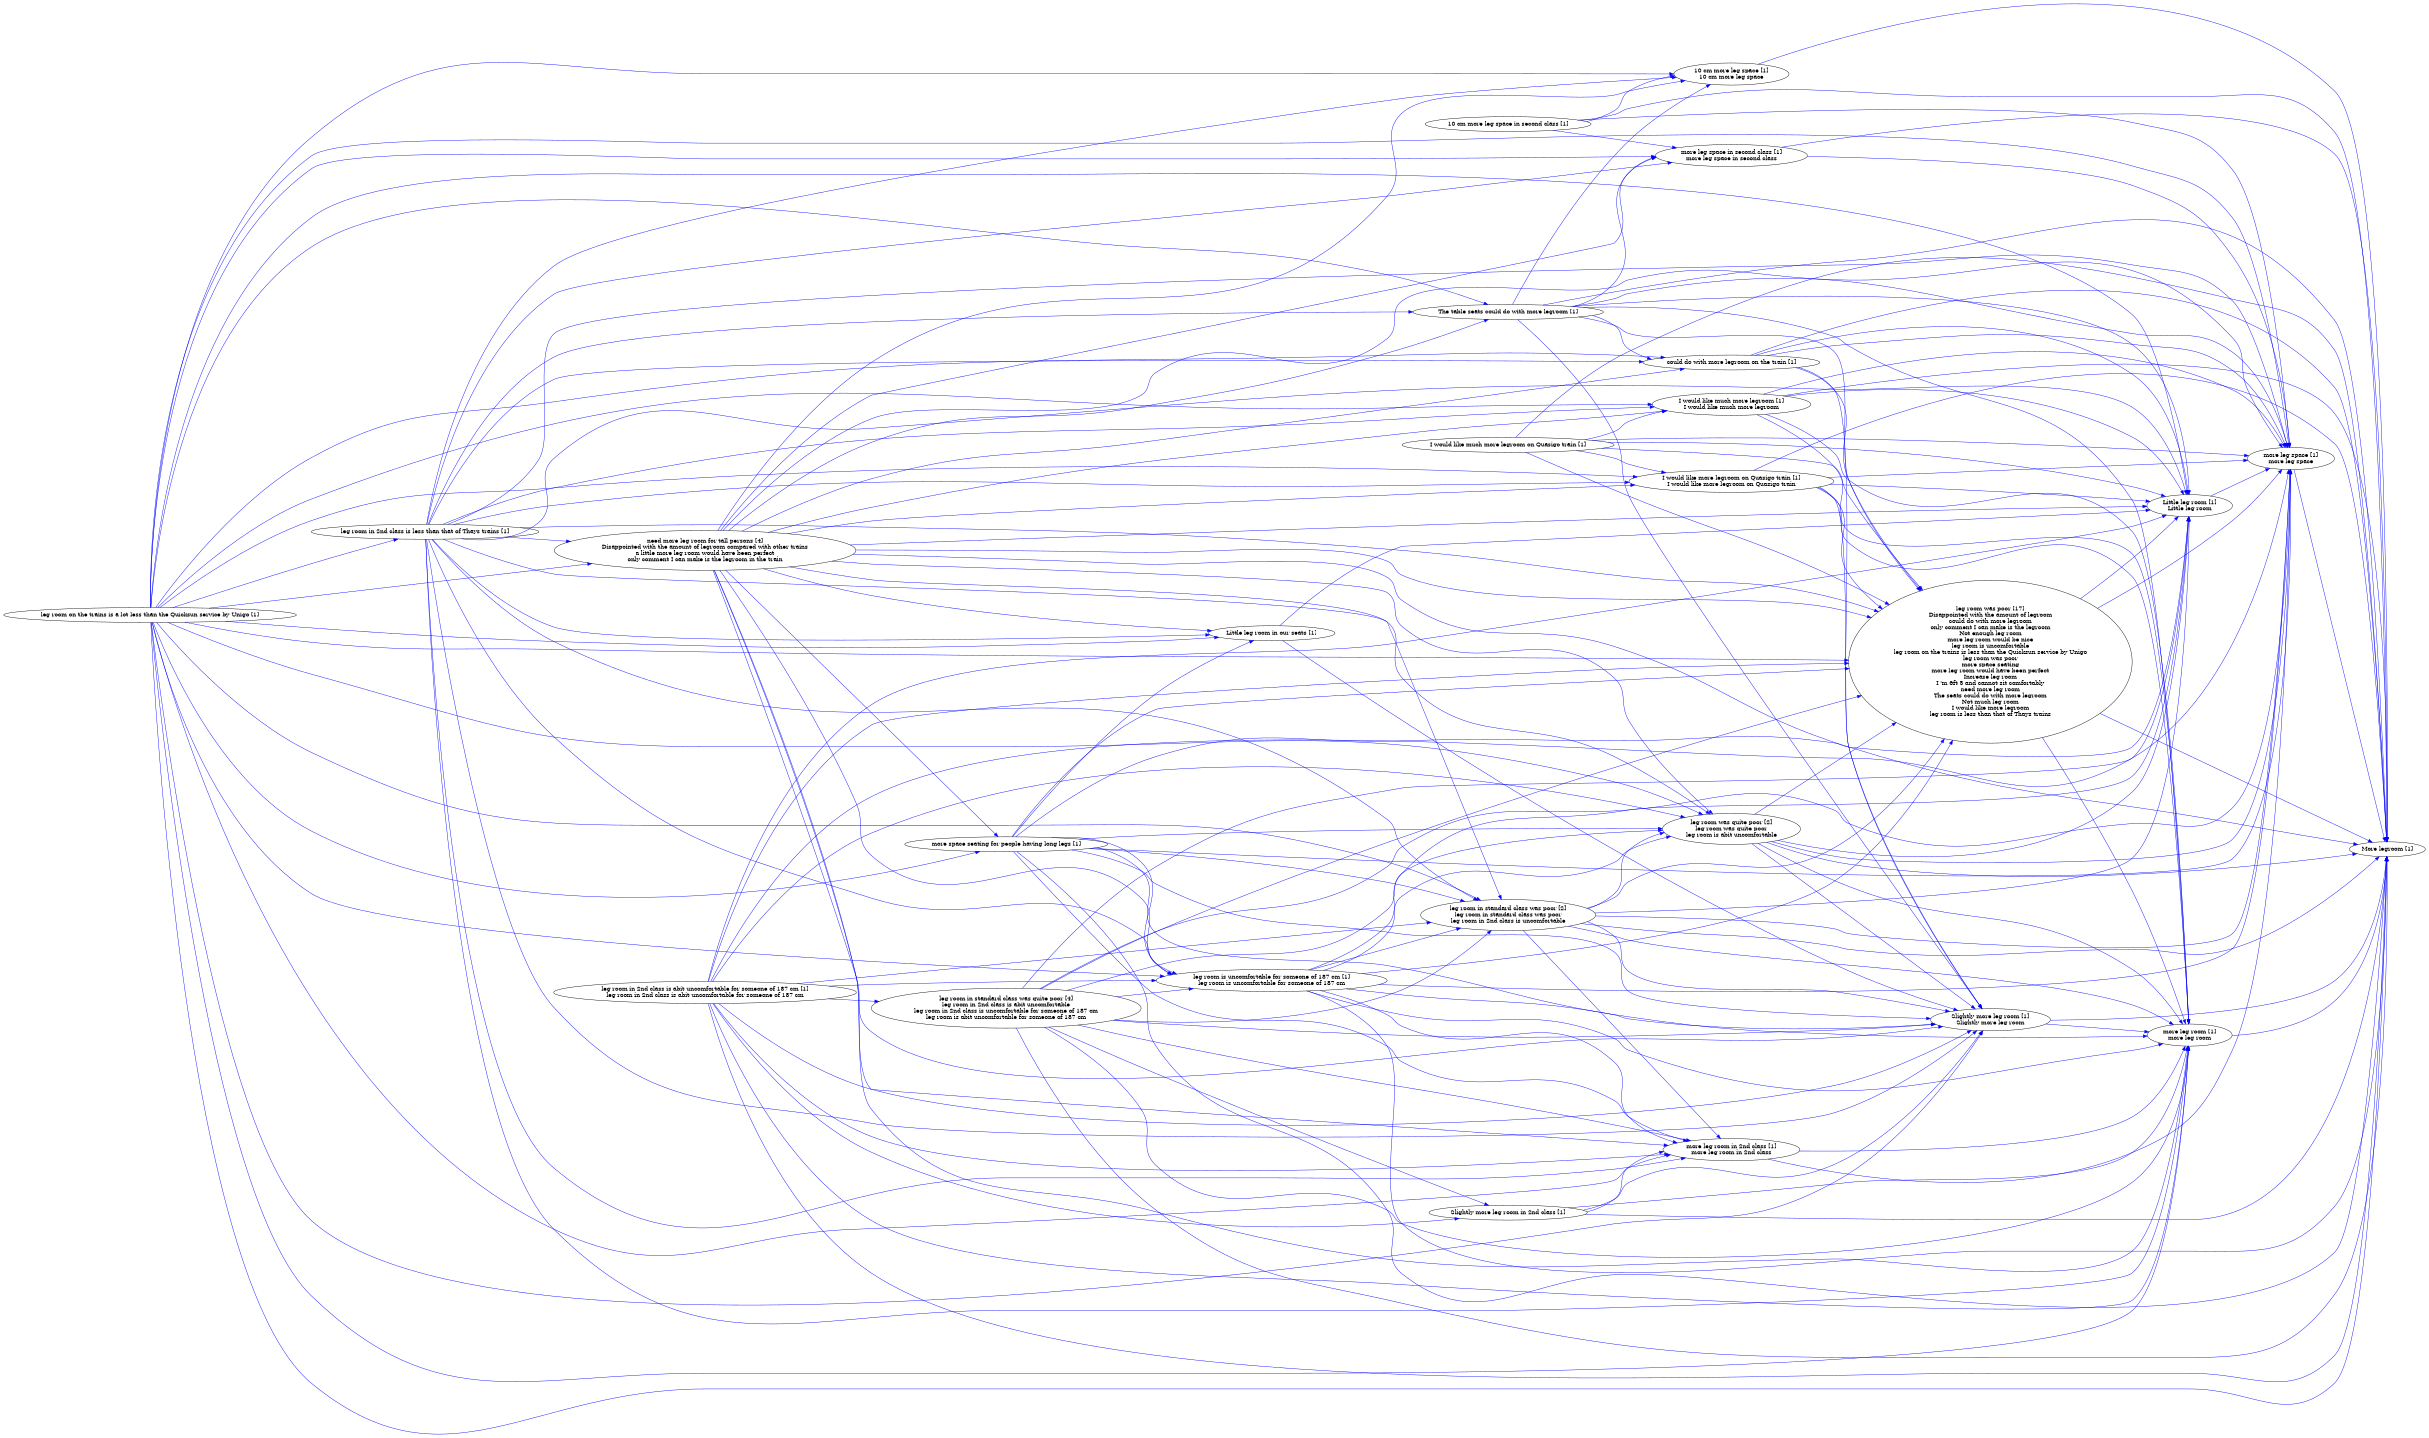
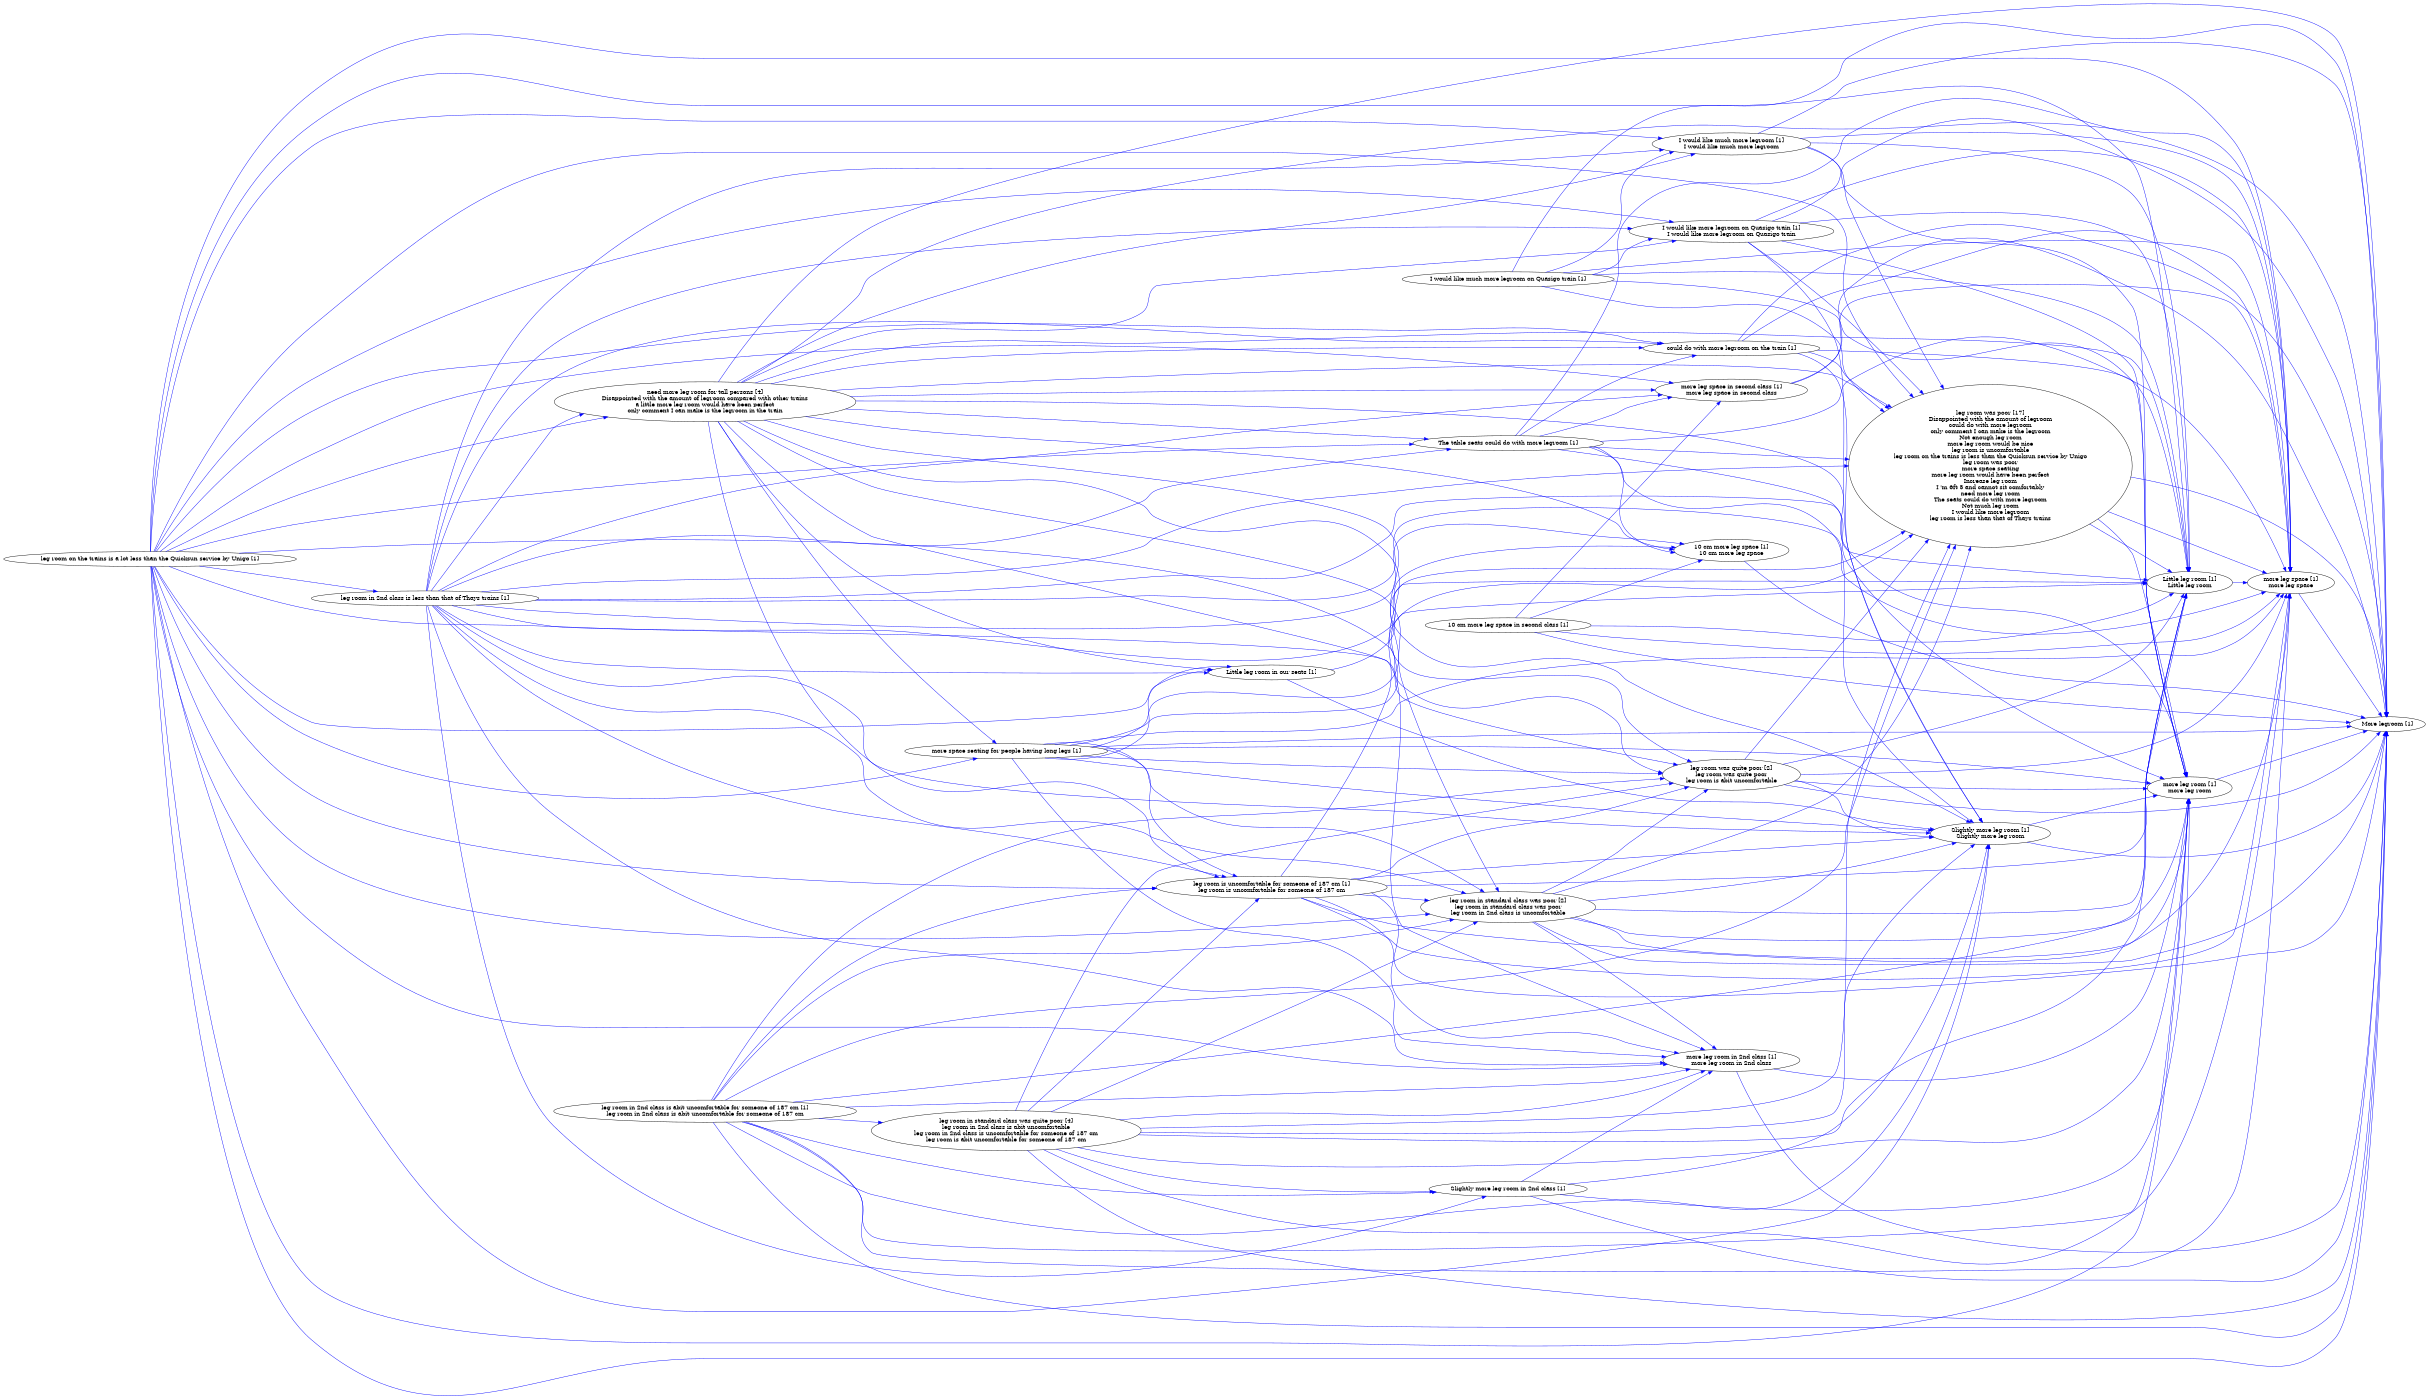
edge "The table seats could do with more legroom [1]" -> "Little leg room [1] Little leg room": now "10 cm more leg space in second class [1]" -> "Little leg room [1] Little leg room"
edge "more leg room in 2nd class [1] more leg room in 2nd class" -> "more leg space [1] more leg space": now "more leg room in 2nd class [1] more leg room in 2nd class" -> "More legroom [1]"
edge "leg room in 2nd class is less than that of Thays trains [1]" -> "more leg room [1] more leg room": now "leg room in 2nd class is less than that of Thays trains [1]" -> "Slightly more leg room in 2nd class [1]"
